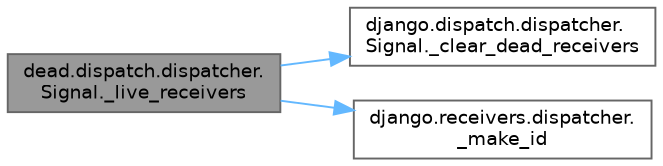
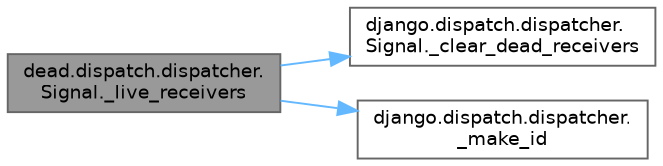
node "django.receivers.dispatcher. _make_id": label "django.receivers.dispatcher. _make_id" -> "django.dispatch.dispatcher. _make_id"
